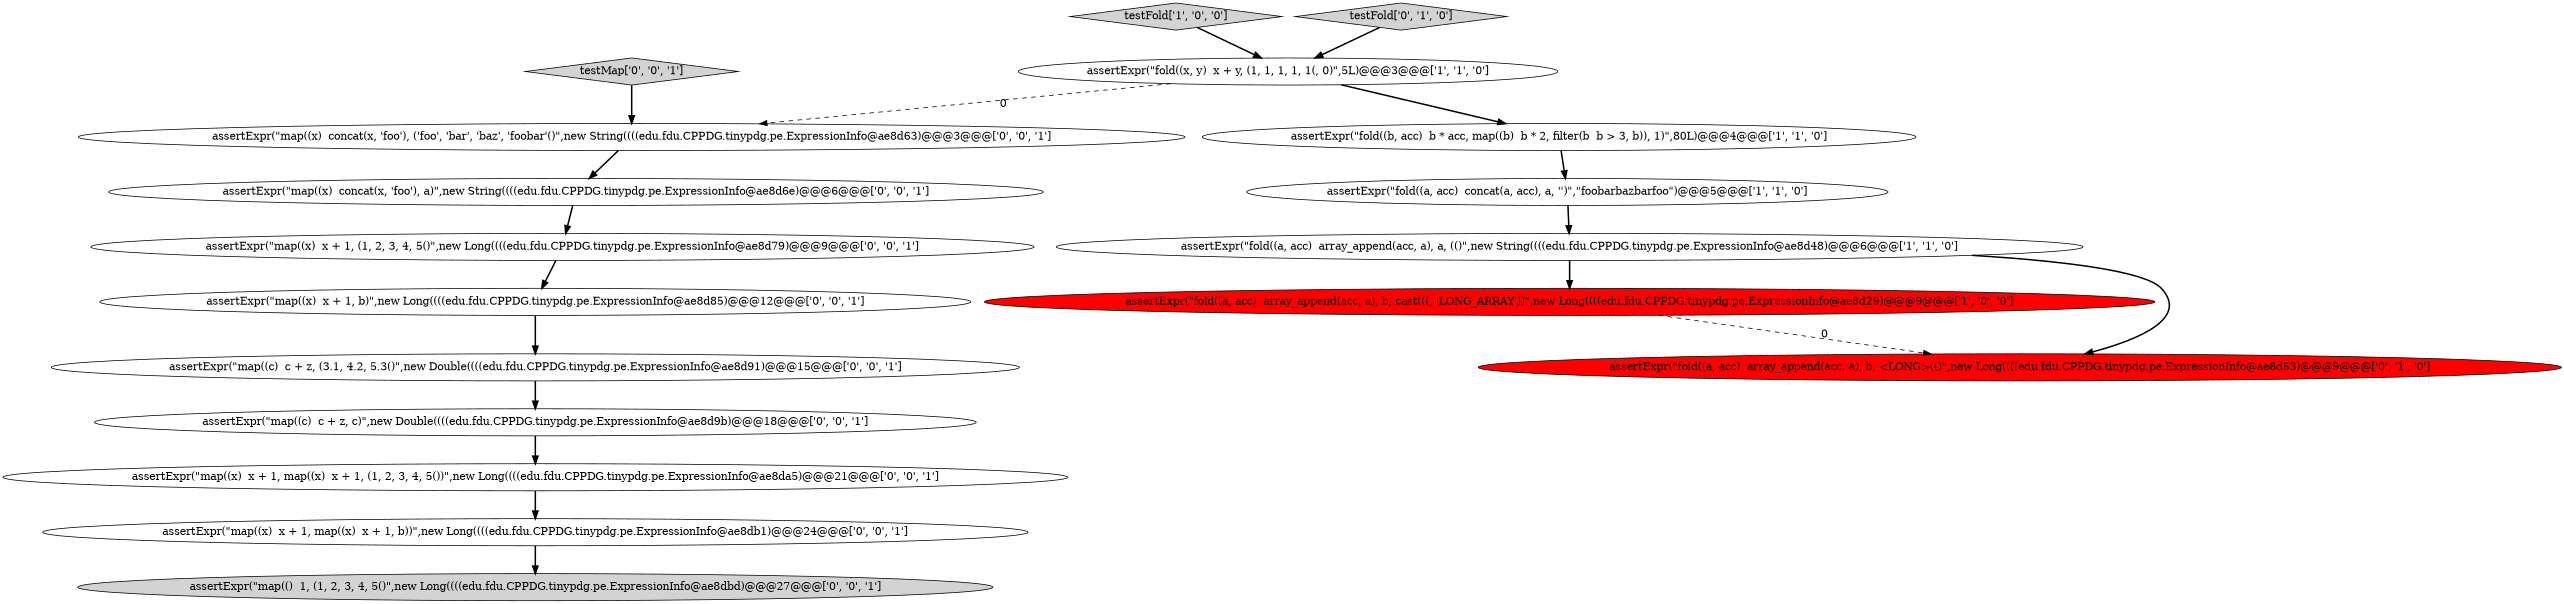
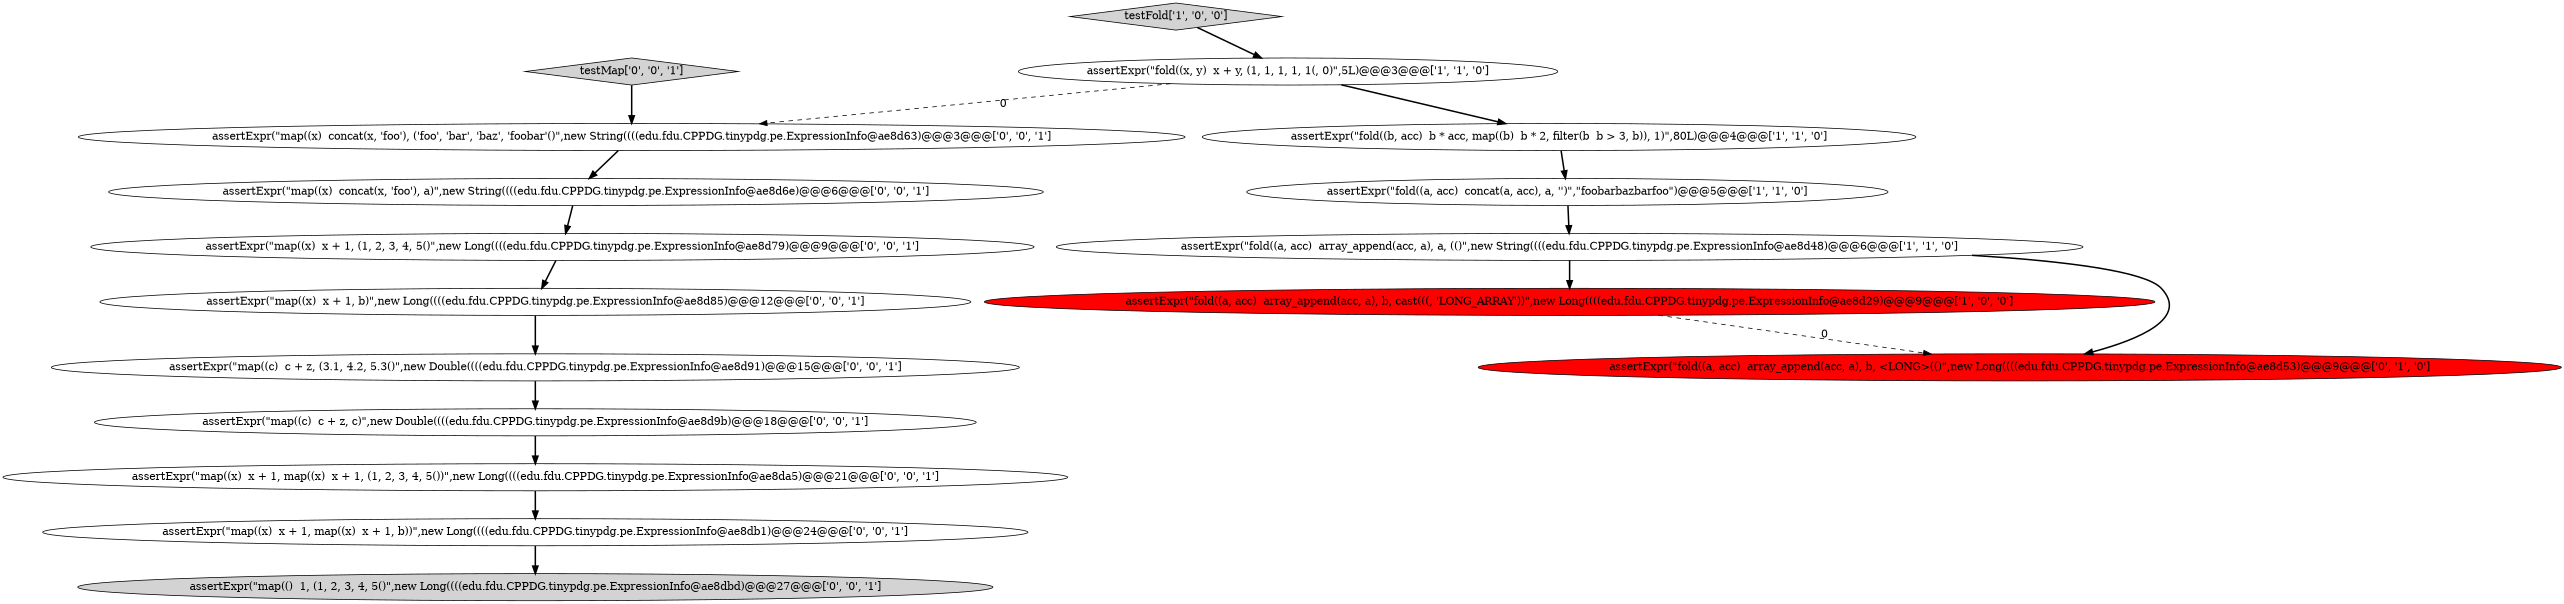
node "testFold['0', '1', '0']": removed
